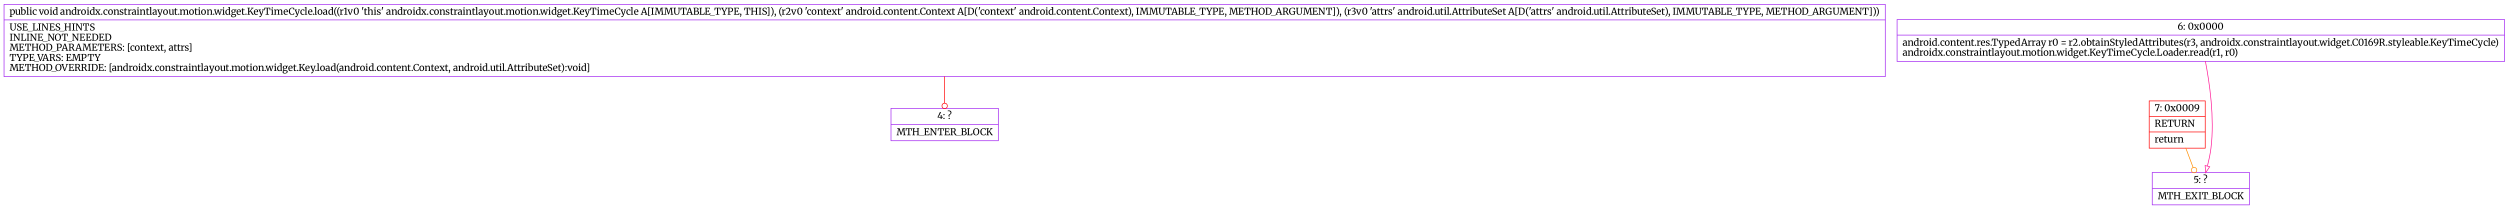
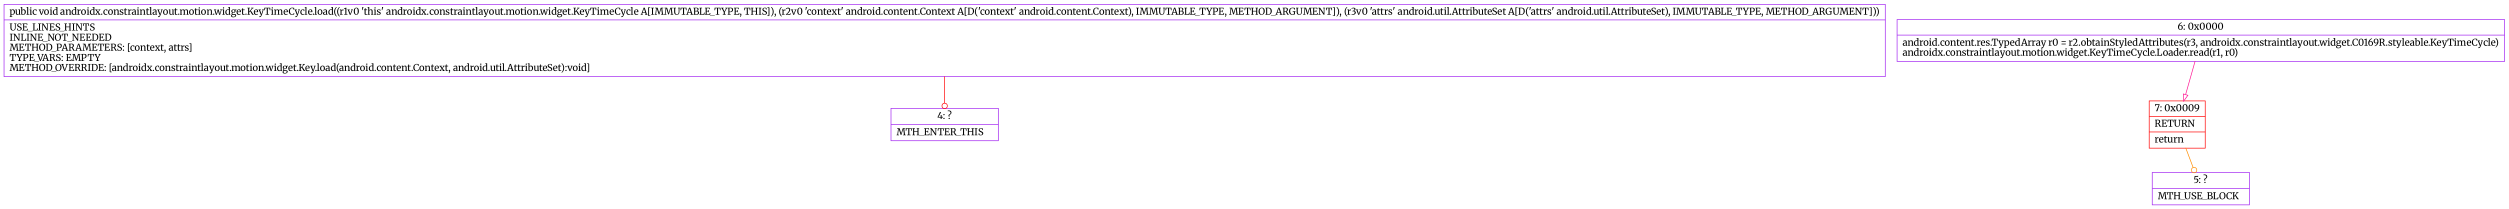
edge "6: 0x0000" -> "5: ?": now "6: 0x0000" -> "7: 0x0009"
node "4: ?": text "MTH_ENTER_BLOCK" -> "MTH_ENTER_THIS"
node "5: ?": text "MTH_EXIT_BLOCK" -> "MTH_USE_BLOCK"
